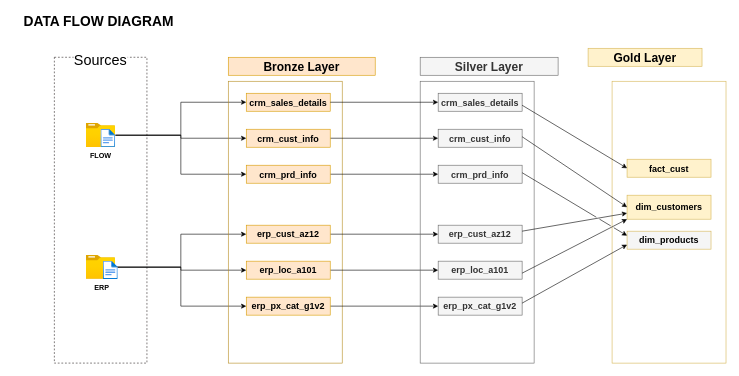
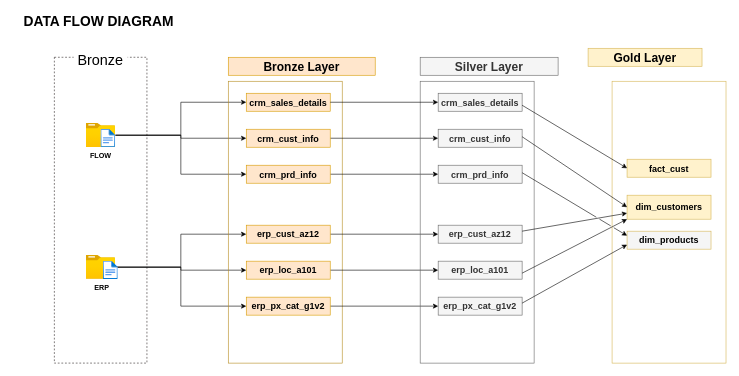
node "Sources": label "Sources" -> "Bronze"
